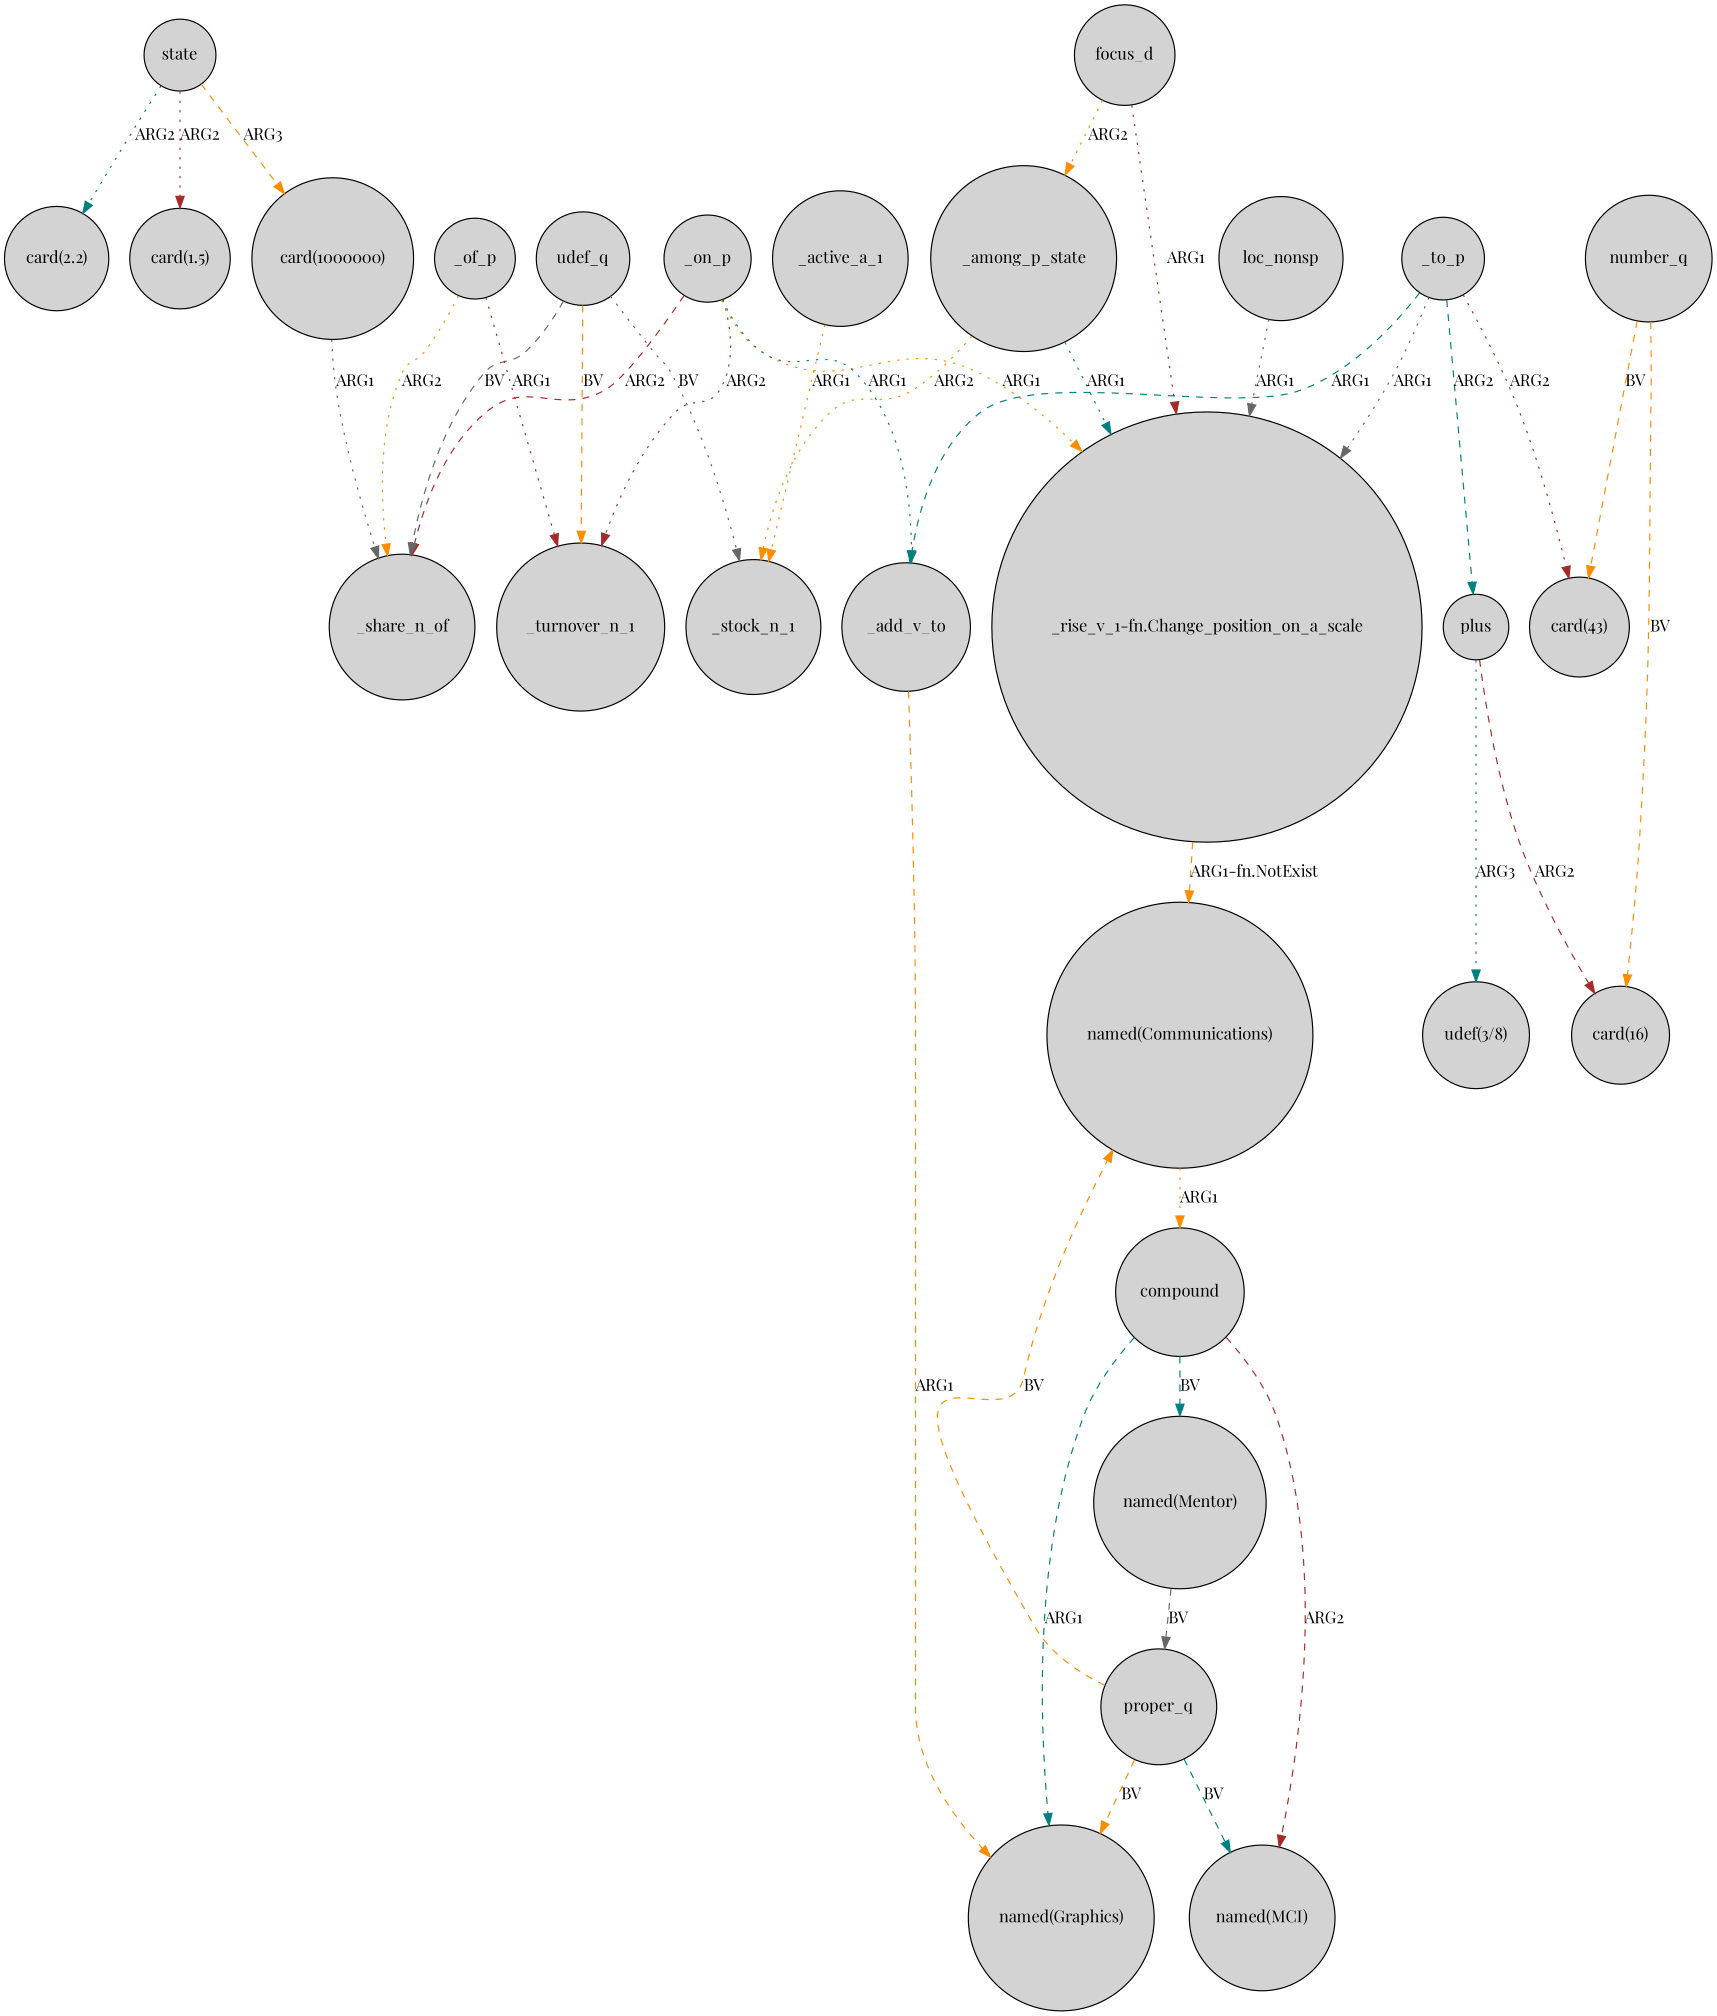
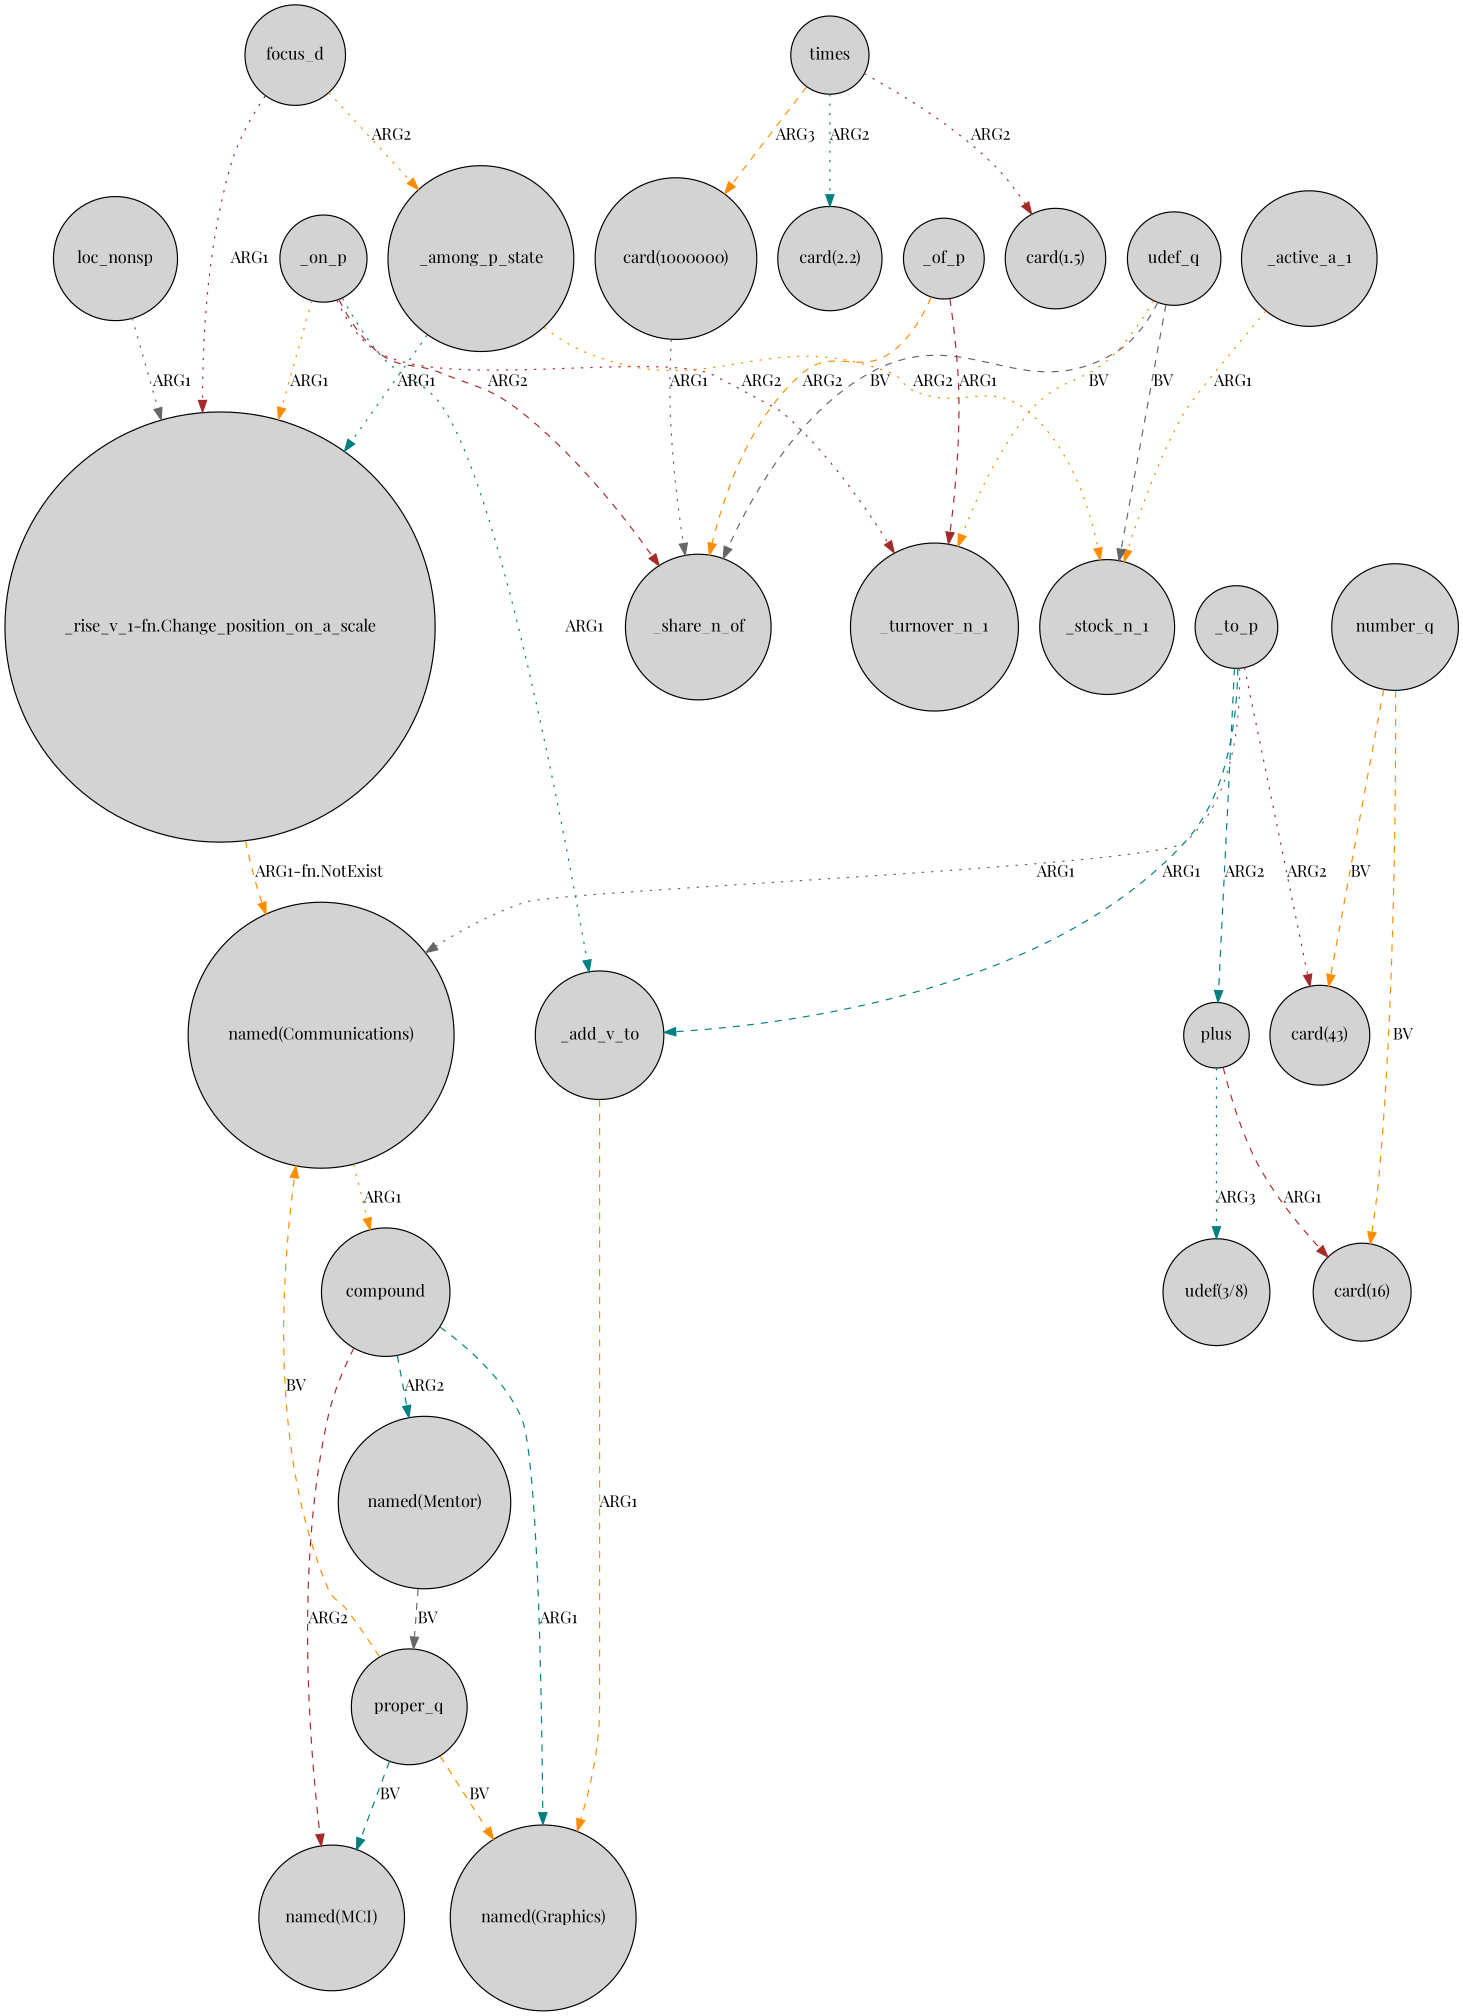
node "state": label "state" -> "times"
edge "_to_p" -> "_rise_v_1-fn.Change_position_on_a_scale": now "_to_p" -> "named(Communications)"
edge "_of_p" -> "_share_n_of": style dotted -> dashed
edge "udef_q" -> "_stock_n_1": style dotted -> dashed
edge "_of_p" -> "_turnover_n_1": style dotted -> dashed
edge "udef_q" -> "_turnover_n_1": style dashed -> dotted
edge "plus" -> "card(16)": label "ARG2" -> "ARG1"
edge "compound" -> "named(Mentor)": label "BV" -> "ARG2"
